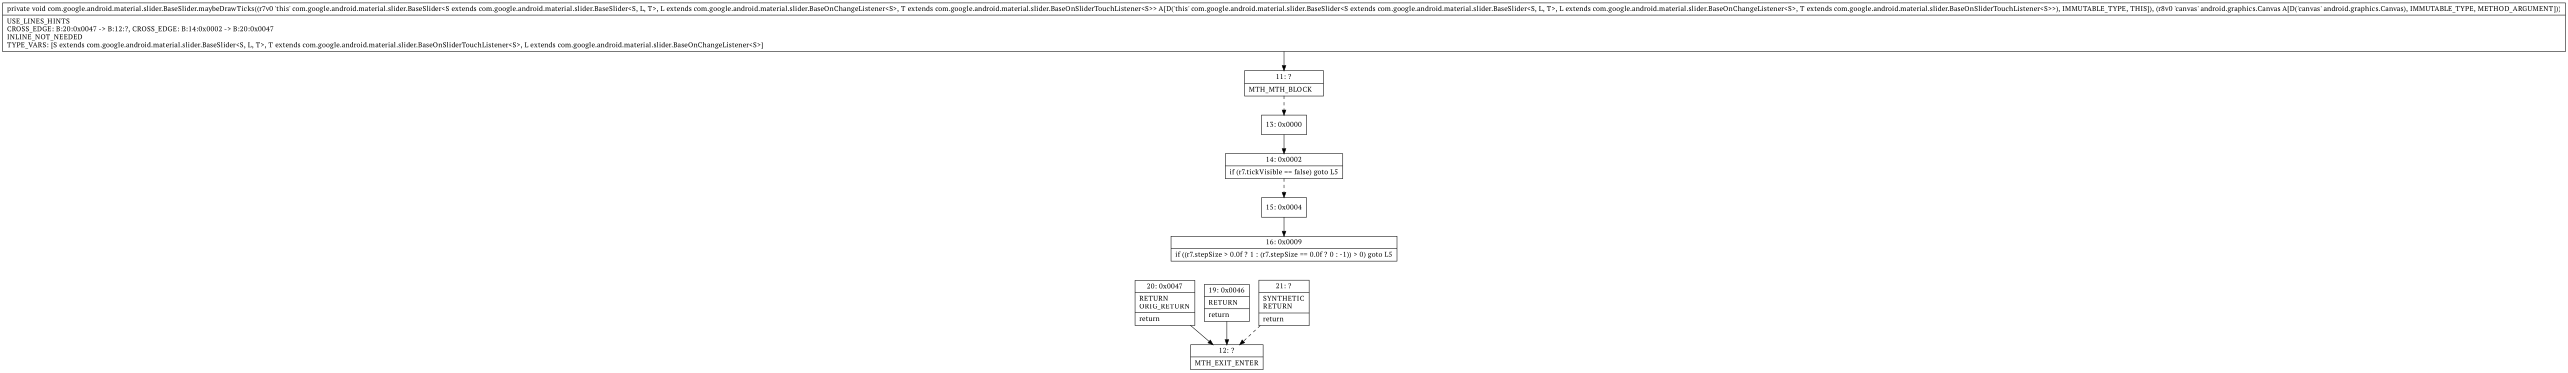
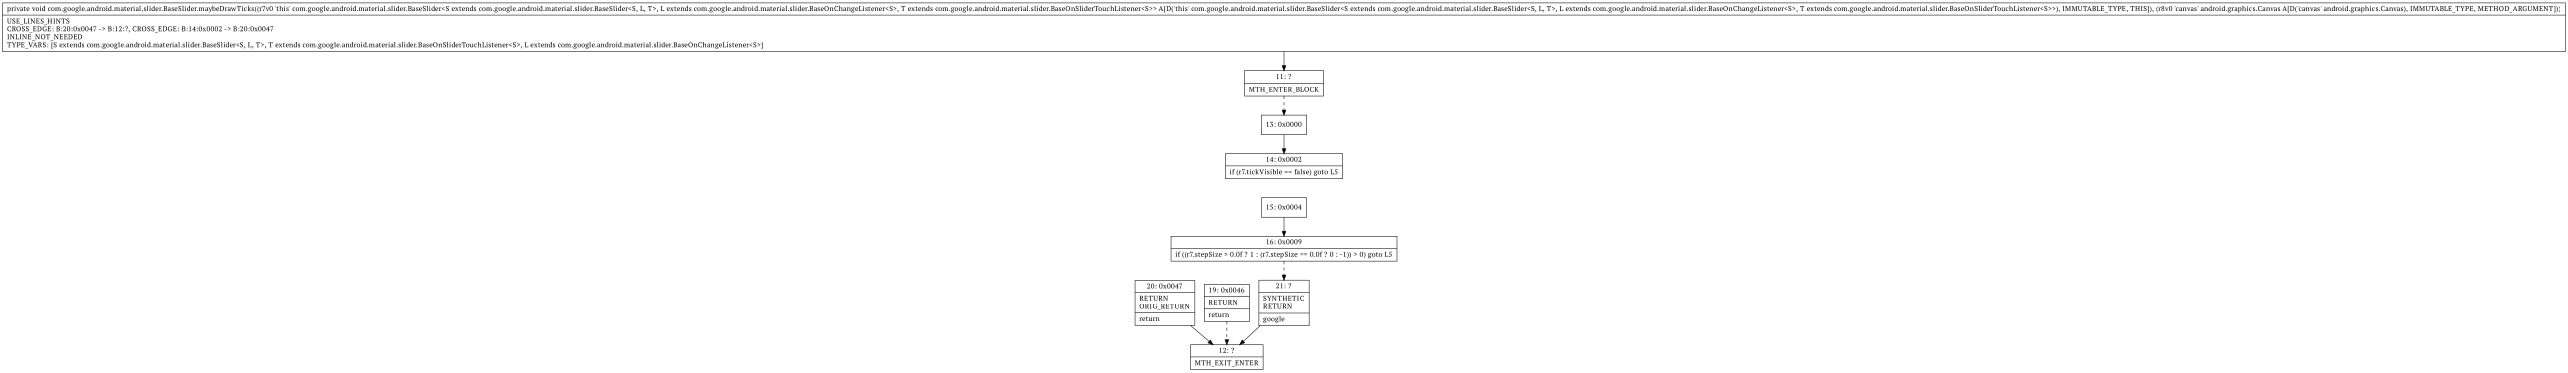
node "11: ?": text "MTH_MTH_BLOCK" -> "MTH_ENTER_BLOCK"
edge "14: 0x0002" -> "15: 0x0004": removed
edge "16: 0x0009" -> "21: ?": added
node "21: ?": text "return" -> "google"
edge "19: 0x0046" -> "12: ?": style solid -> dashed
edge "21: ?" -> "12: ?": style dashed -> solid
